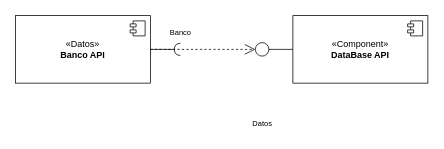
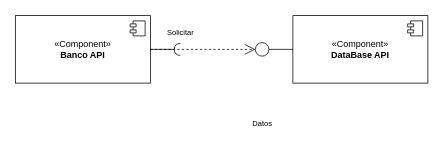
node "Banco": label "Banco" -> "Solicitar"
node "«Datos» Banco API": label "«Datos» Banco API" -> "«Component» Banco API"
